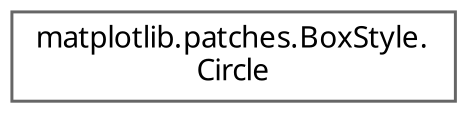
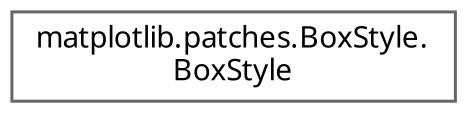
node "matplotlib.patches.BoxStyle. Circle": label "matplotlib.patches.BoxStyle. Circle" -> "matplotlib.patches.BoxStyle. BoxStyle"
